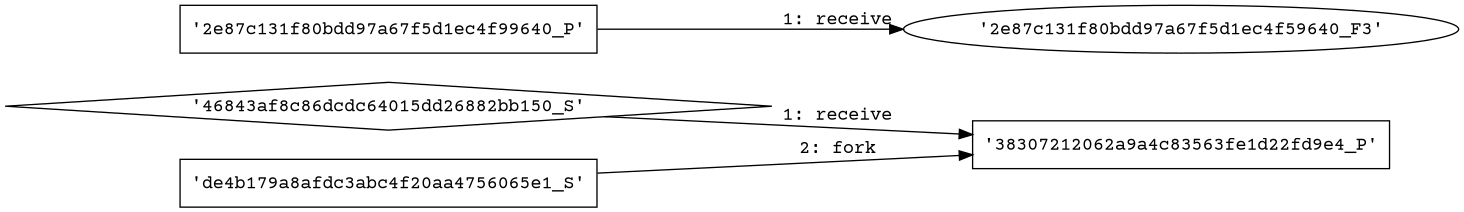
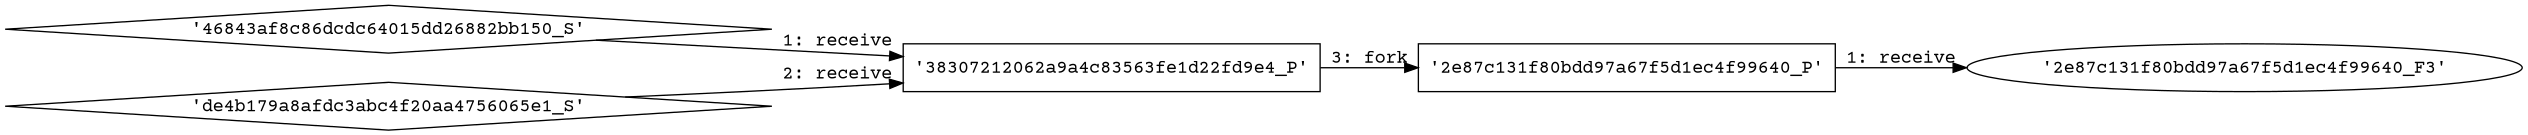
node "'2e87c131f80bdd97a67f5d1ec4f59640_F3'": label "'2e87c131f80bdd97a67f5d1ec4f59640_F3'" -> "'2e87c131f80bdd97a67f5d1ec4f99640_F3'"
edge "'38307212062a9a4c83563fe1d22fd9e4_P'" -> "'2e87c131f80bdd97a67f5d1ec4f99640_P'": added, label "3: fork"
edge "'de4b179a8afdc3abc4f20aa4756065e1_S'" -> "'38307212062a9a4c83563fe1d22fd9e4_P'": label "2: fork" -> "2: receive"
node "'de4b179a8afdc3abc4f20aa4756065e1_S'": shape box -> diamond
